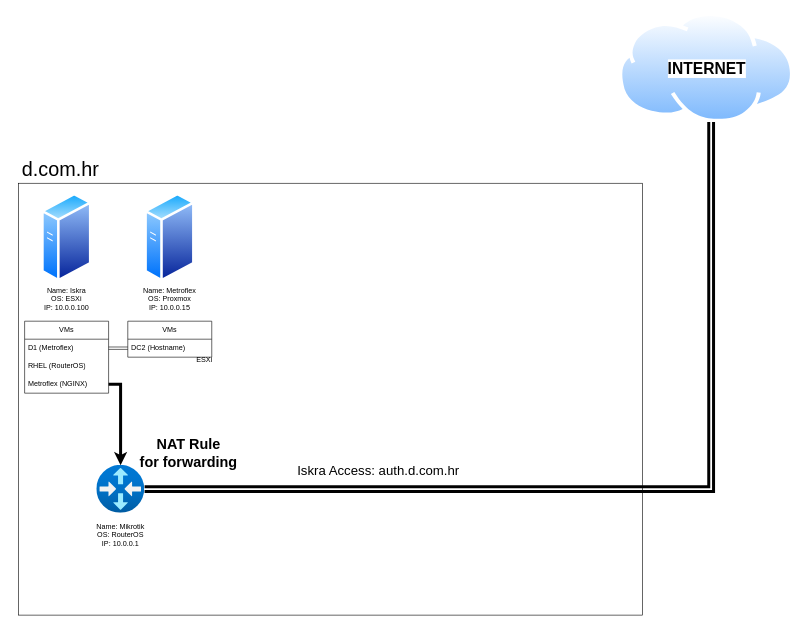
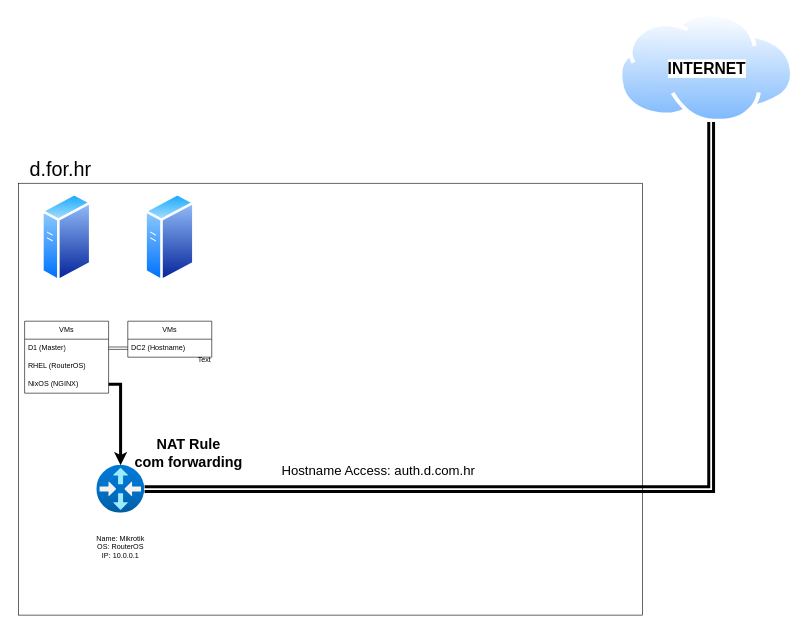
node "d.com.hr": label "d.com.hr" -> "d.for.hr"
node "Name: Iskra OS: ESXi IP: 10.0.0.100": removed
node "Name: Metroflex OS: Proxmox IP: 10.0.0.15": removed
node "D1 (Metroflex)": label "D1 (Metroflex)" -> "D1 (Master)"
node "ESXi": label "ESXi" -> "Text"
node "Metroflex (NGINX)": label "Metroflex (NGINX)" -> "NixOS (NGINX)"
node "NAT Rule for forwarding": label "NAT Rule for forwarding" -> "NAT Rule com forwarding"
node "Iskra Access: auth.d.com.hr": label "Iskra Access: auth.d.com.hr" -> "Hostname Access: auth.d.com.hr"
node "Name: Mikrotik OS: RouterOS IP: 10.0.0.1": moved (120, 536) -> (120, 548)
